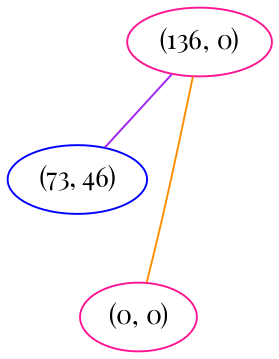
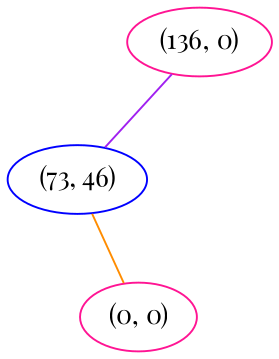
edge "(136, 0)" -- "(0, 0)": now "(73, 46)" -- "(0, 0)"
